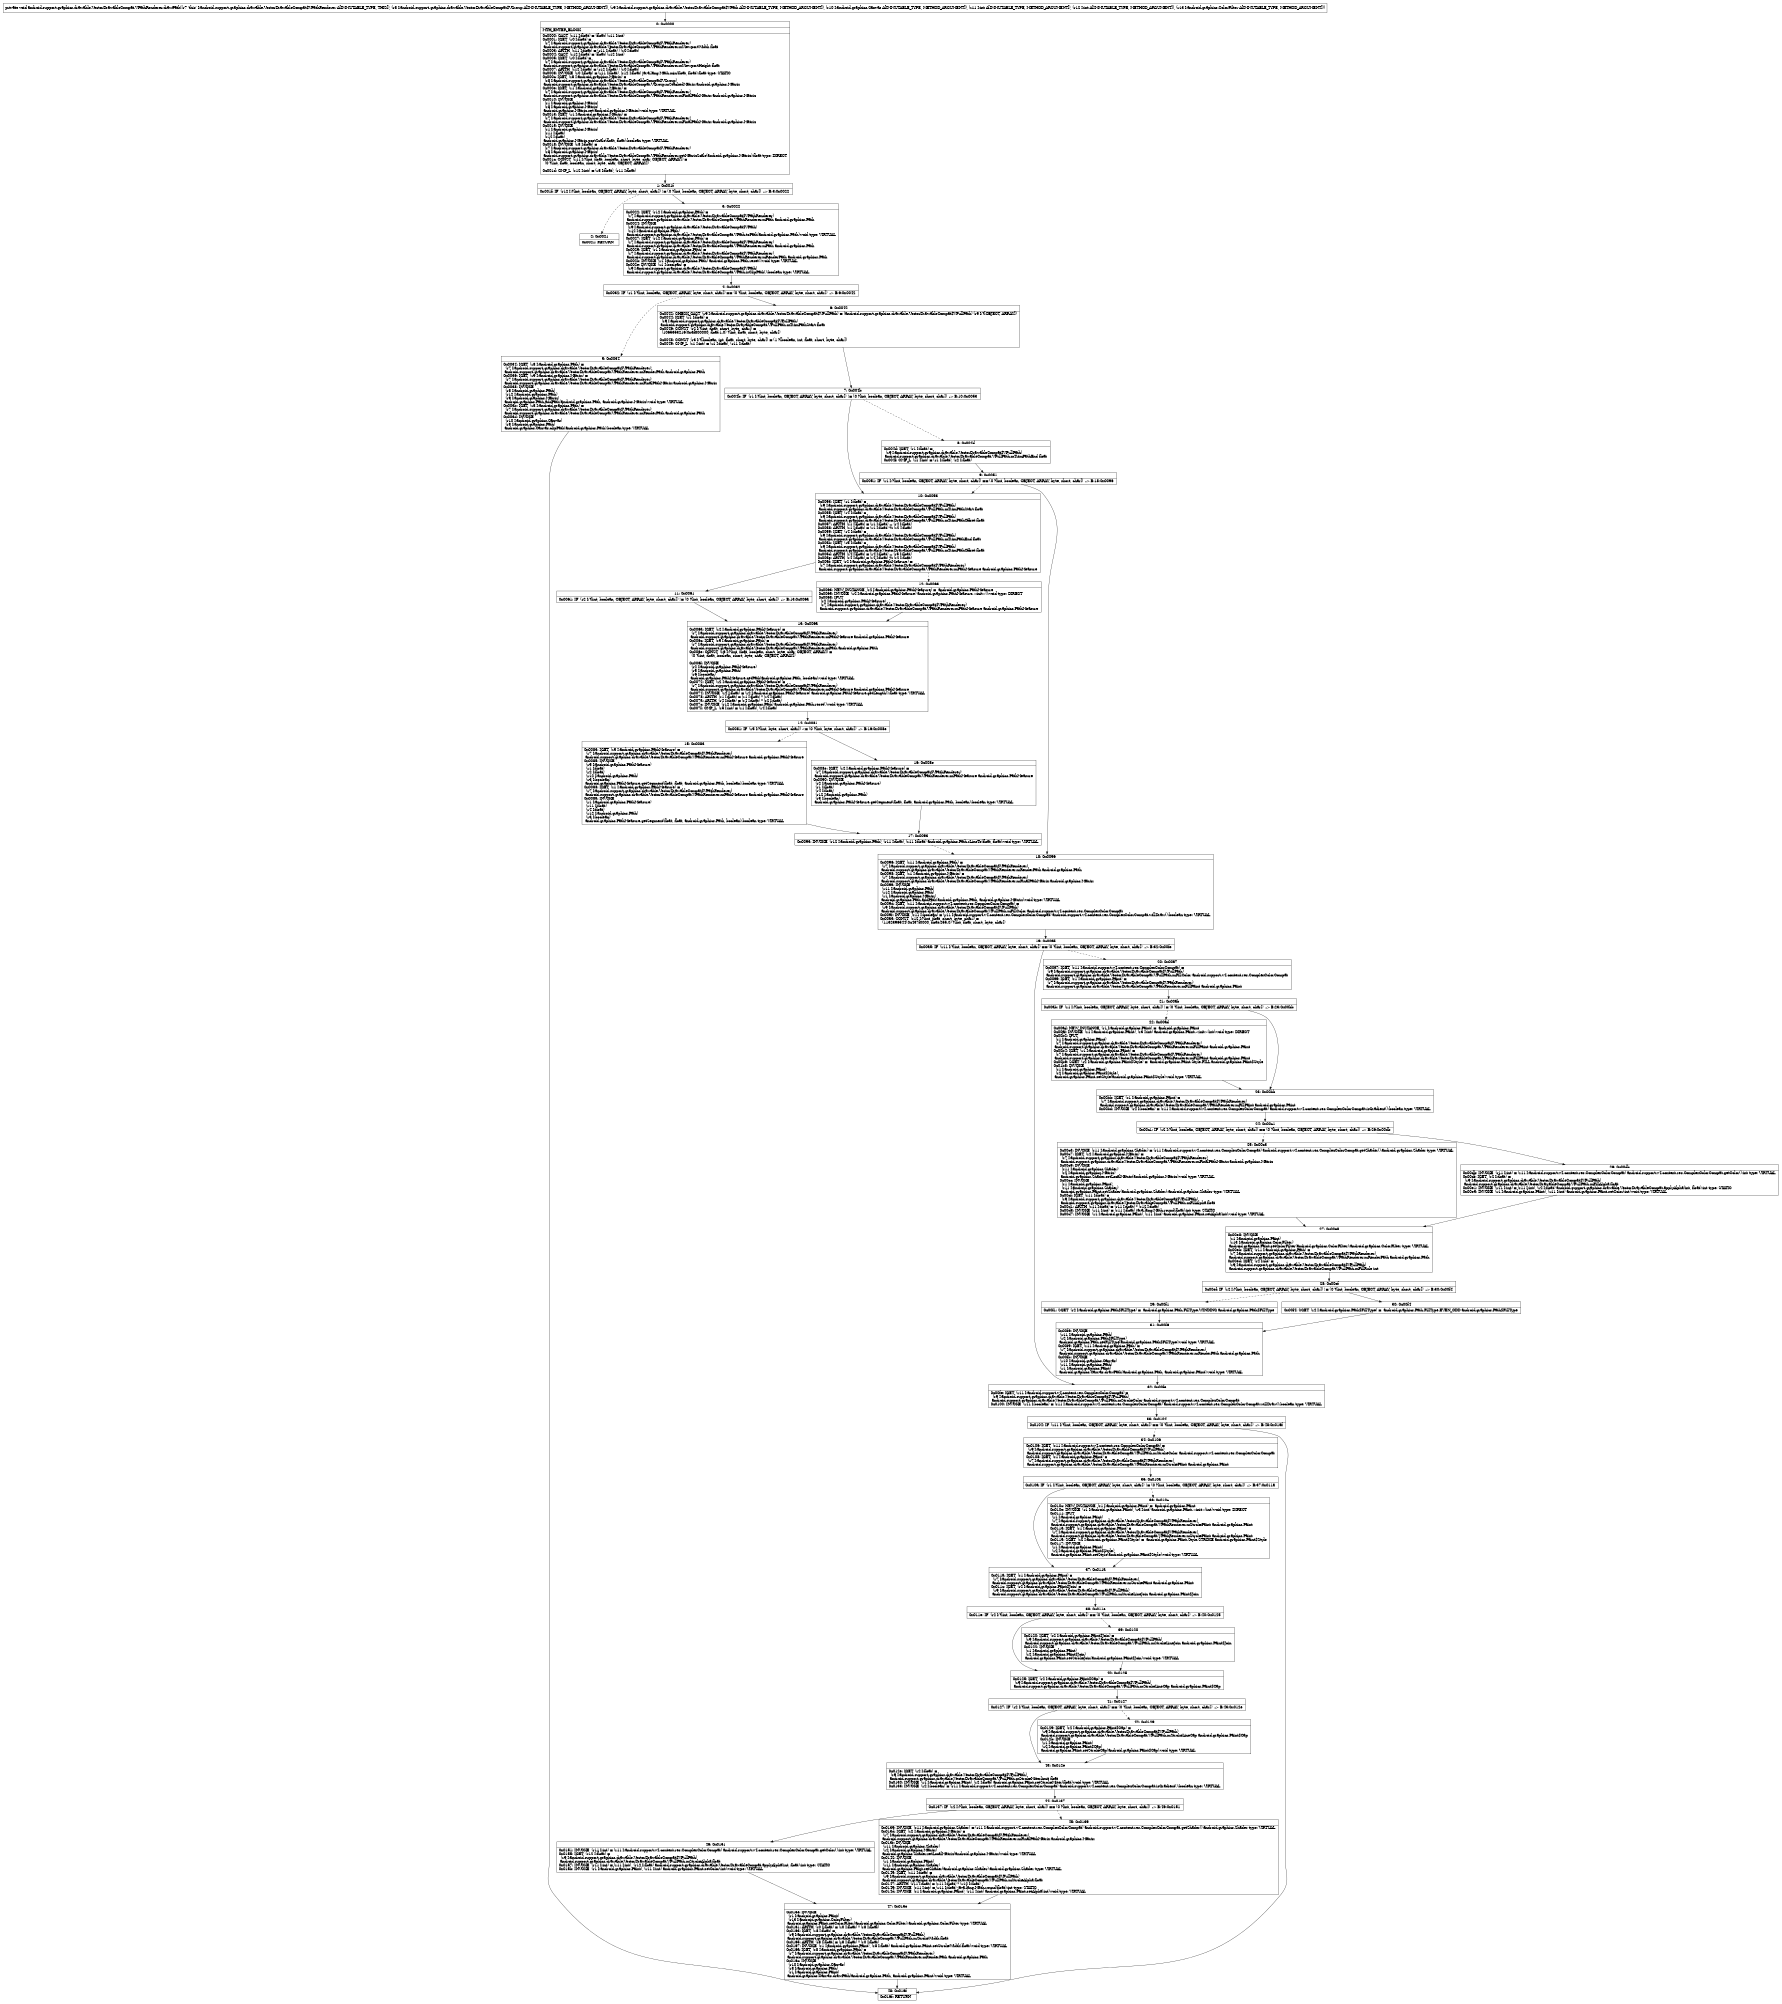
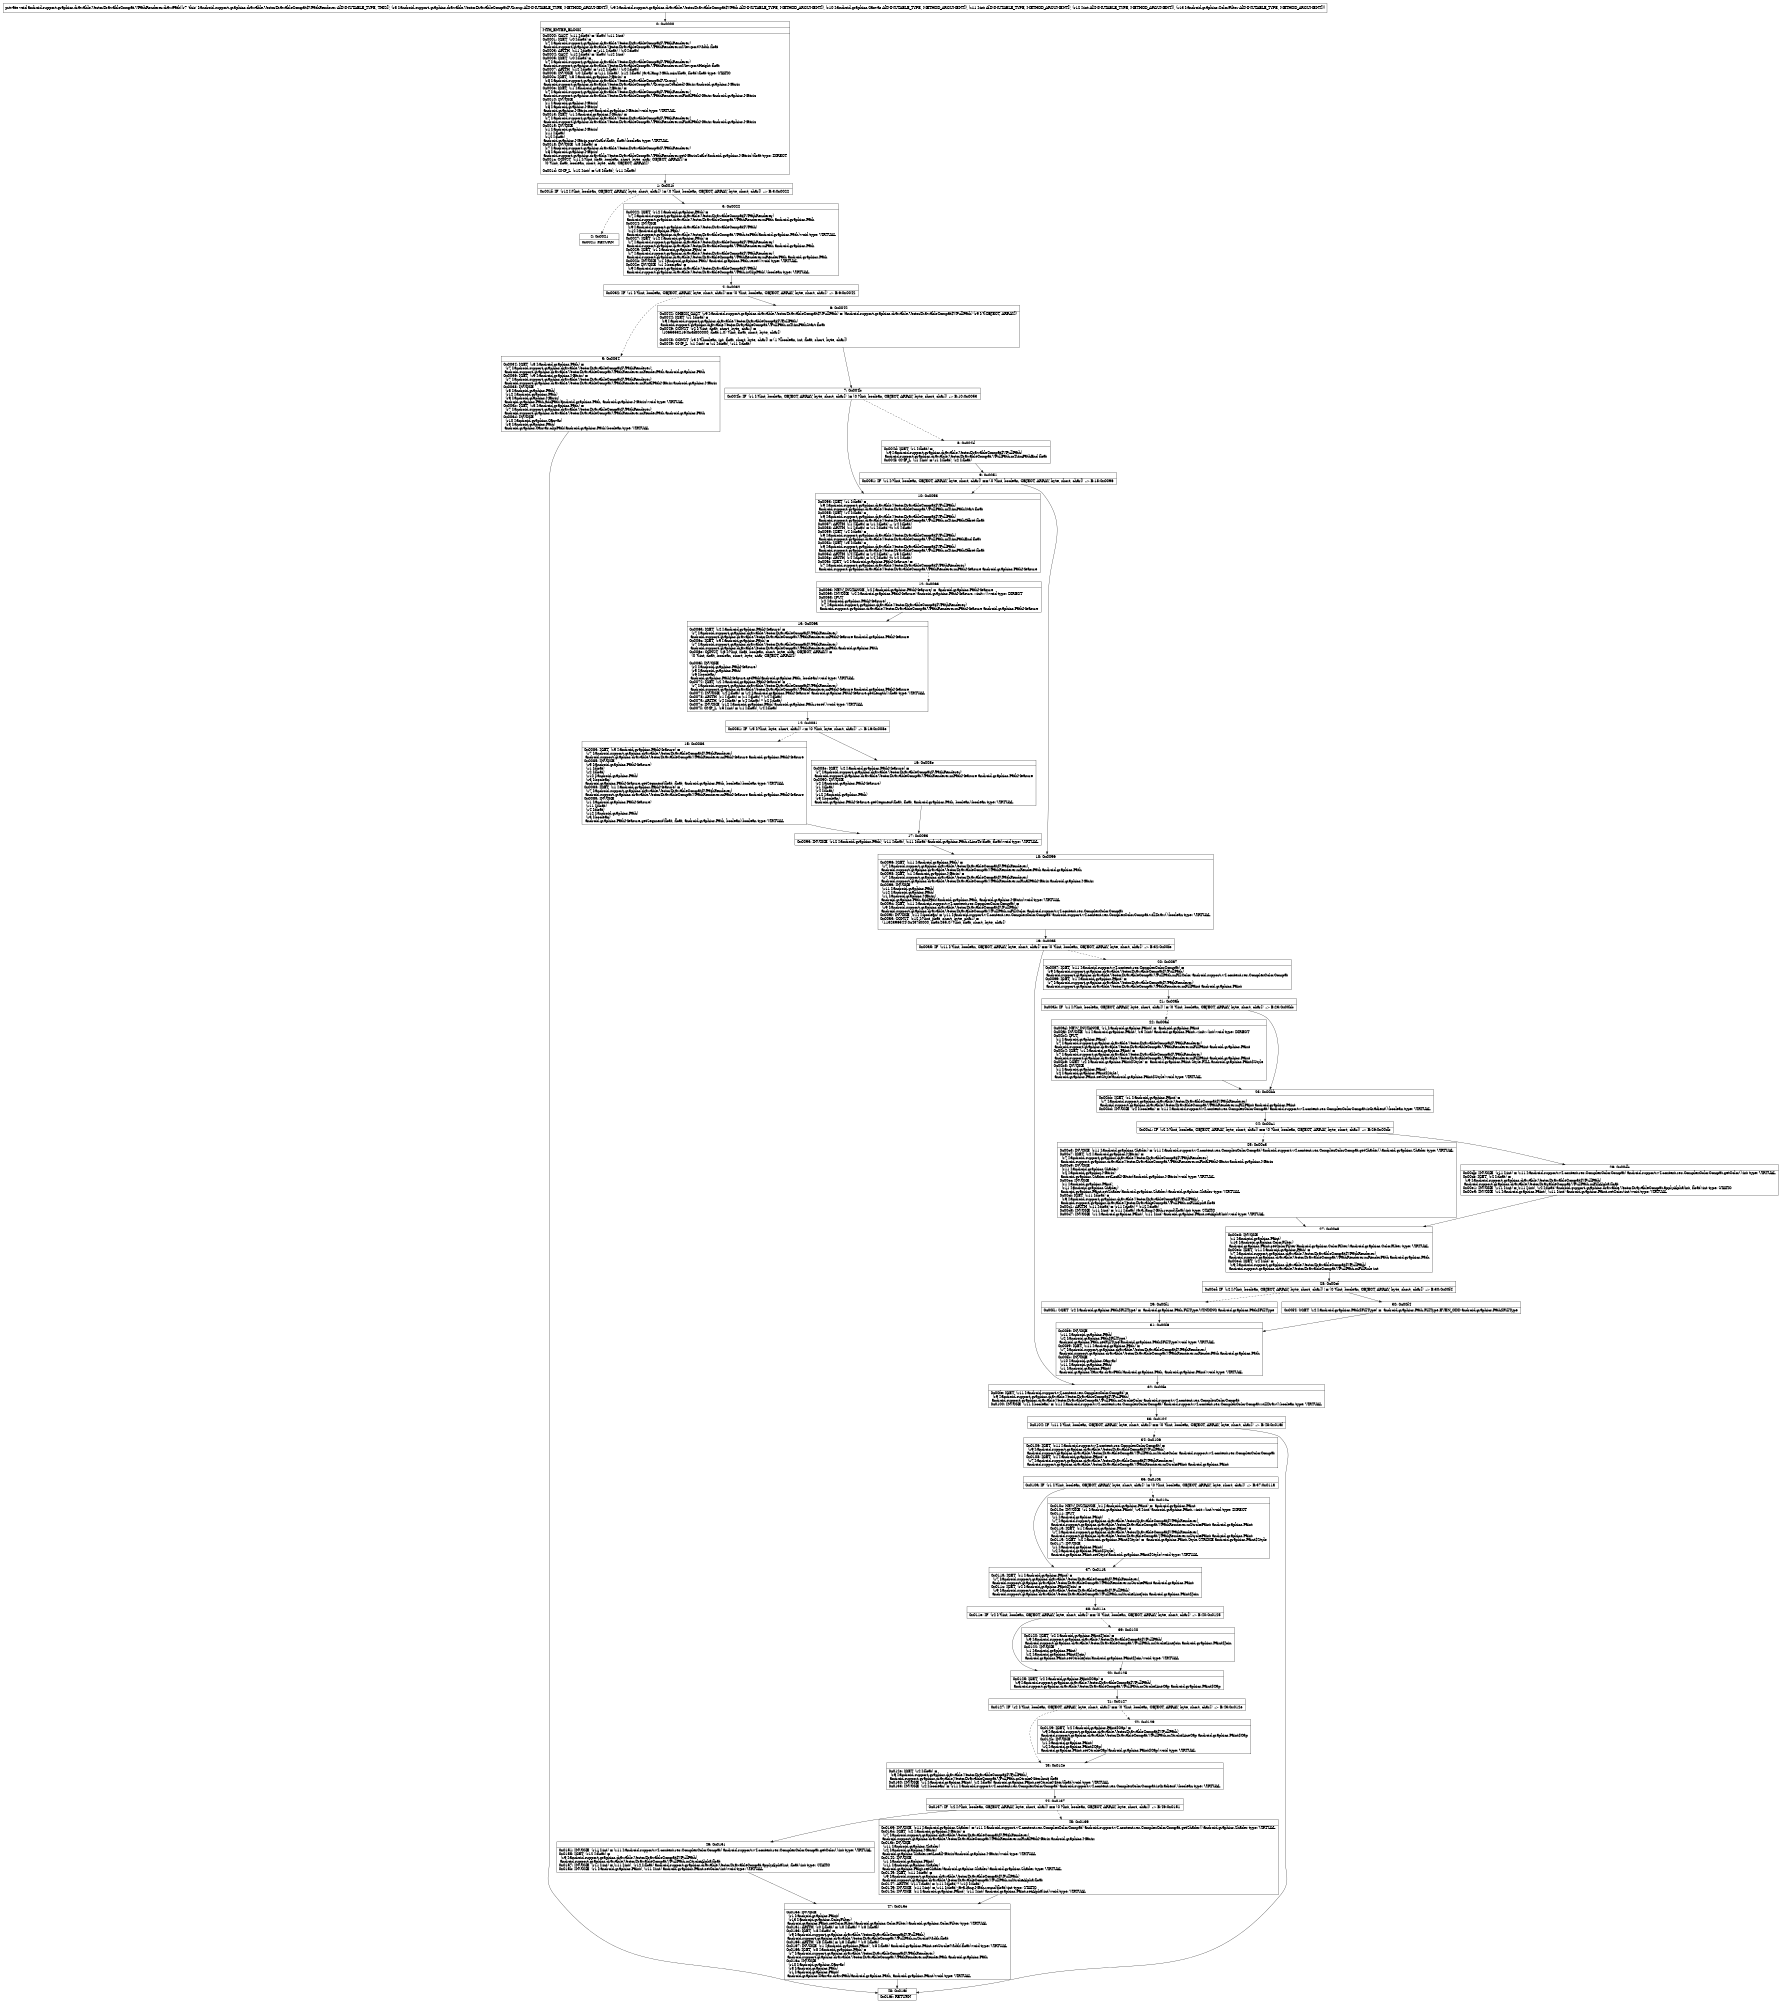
node "11: 0x0061": removed
edge "17: 0x0093" -> "18: 0x0096": style dashed -> solid
node "22: 0x00ad": text "0x01b8: INVOKE" -> "0x00b8: INVOKE"
edge "41: 0x0127" -> "43: 0x012e": style solid -> dashed
